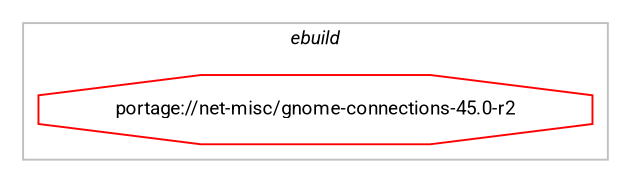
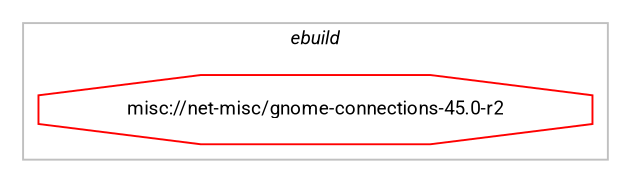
node "portage://net-misc/gnome-connections-45.0-r2": label "portage://net-misc/gnome-connections-45.0-r2" -> "misc://net-misc/gnome-connections-45.0-r2"
